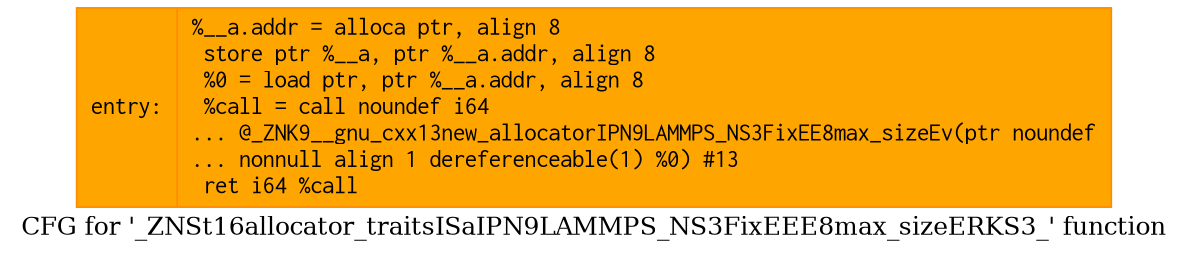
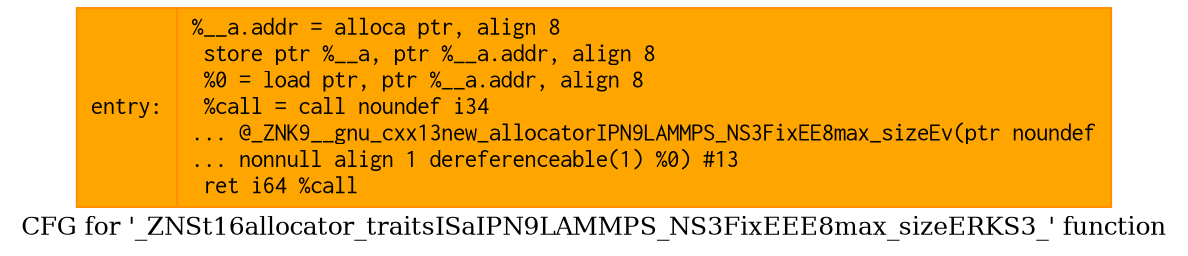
node "entry:": text "%call = call noundef i64" -> "%call = call noundef i34"
